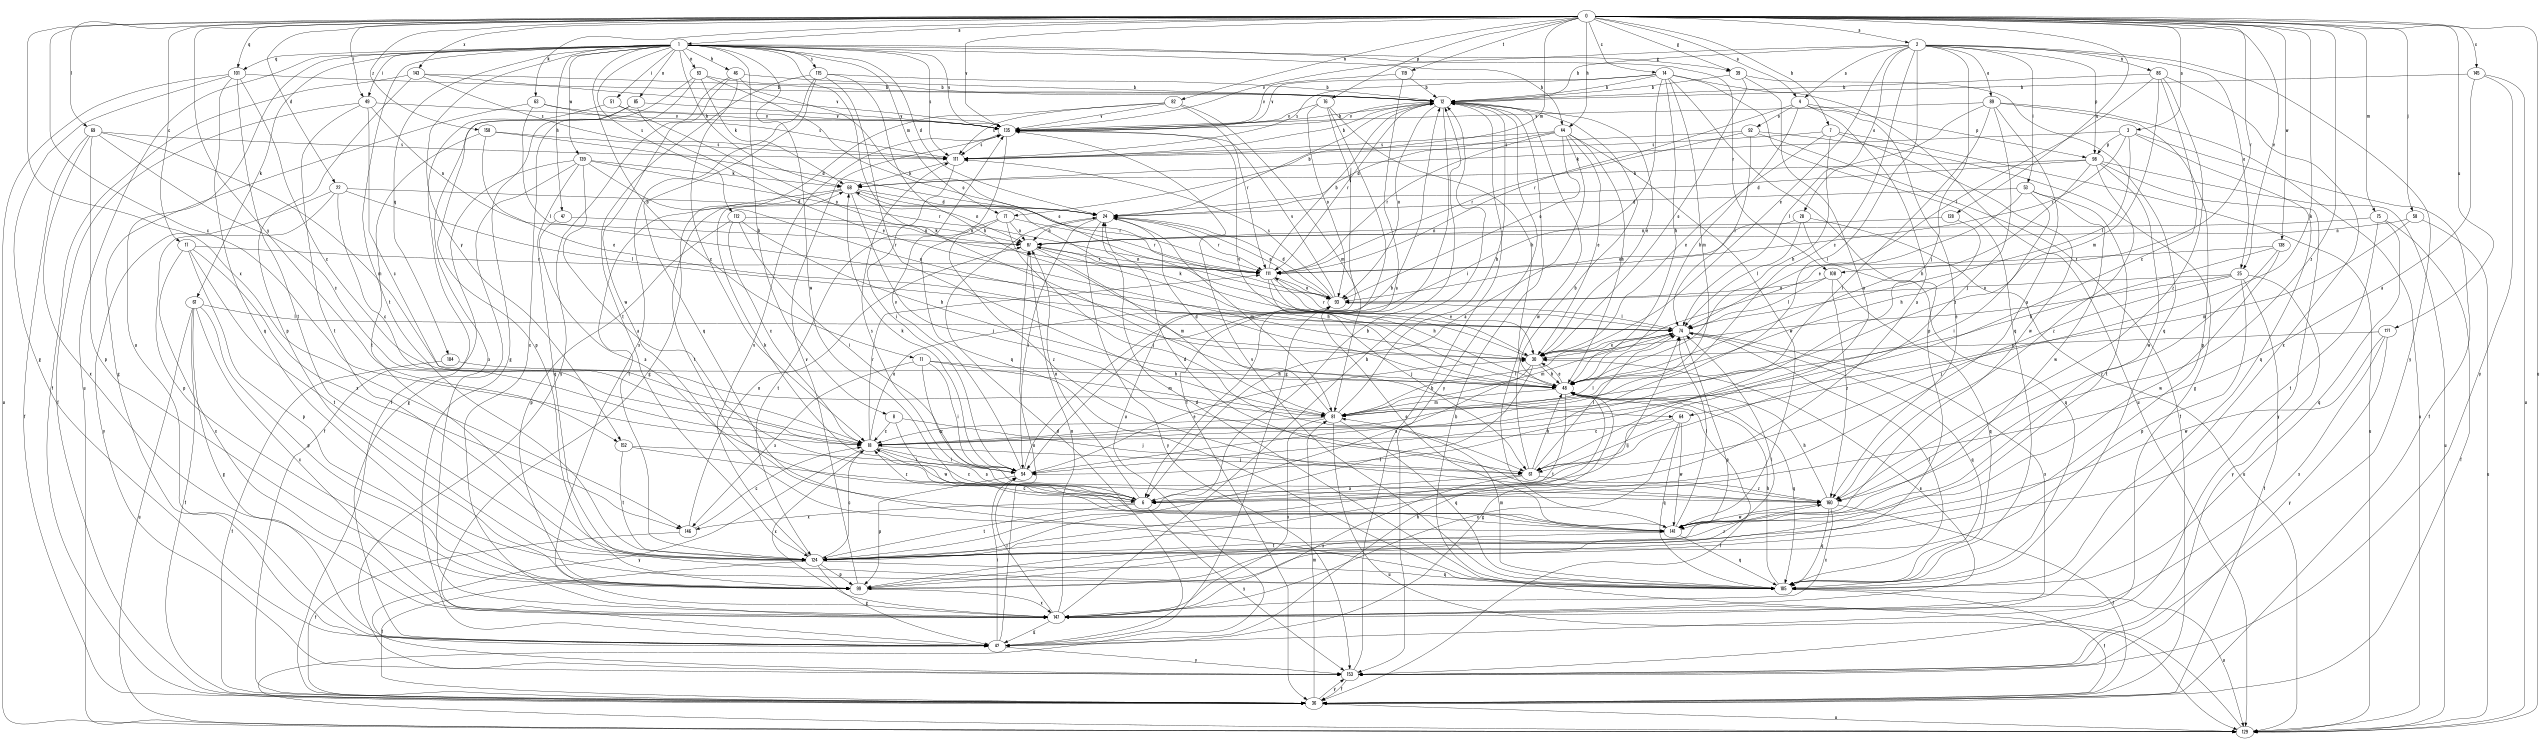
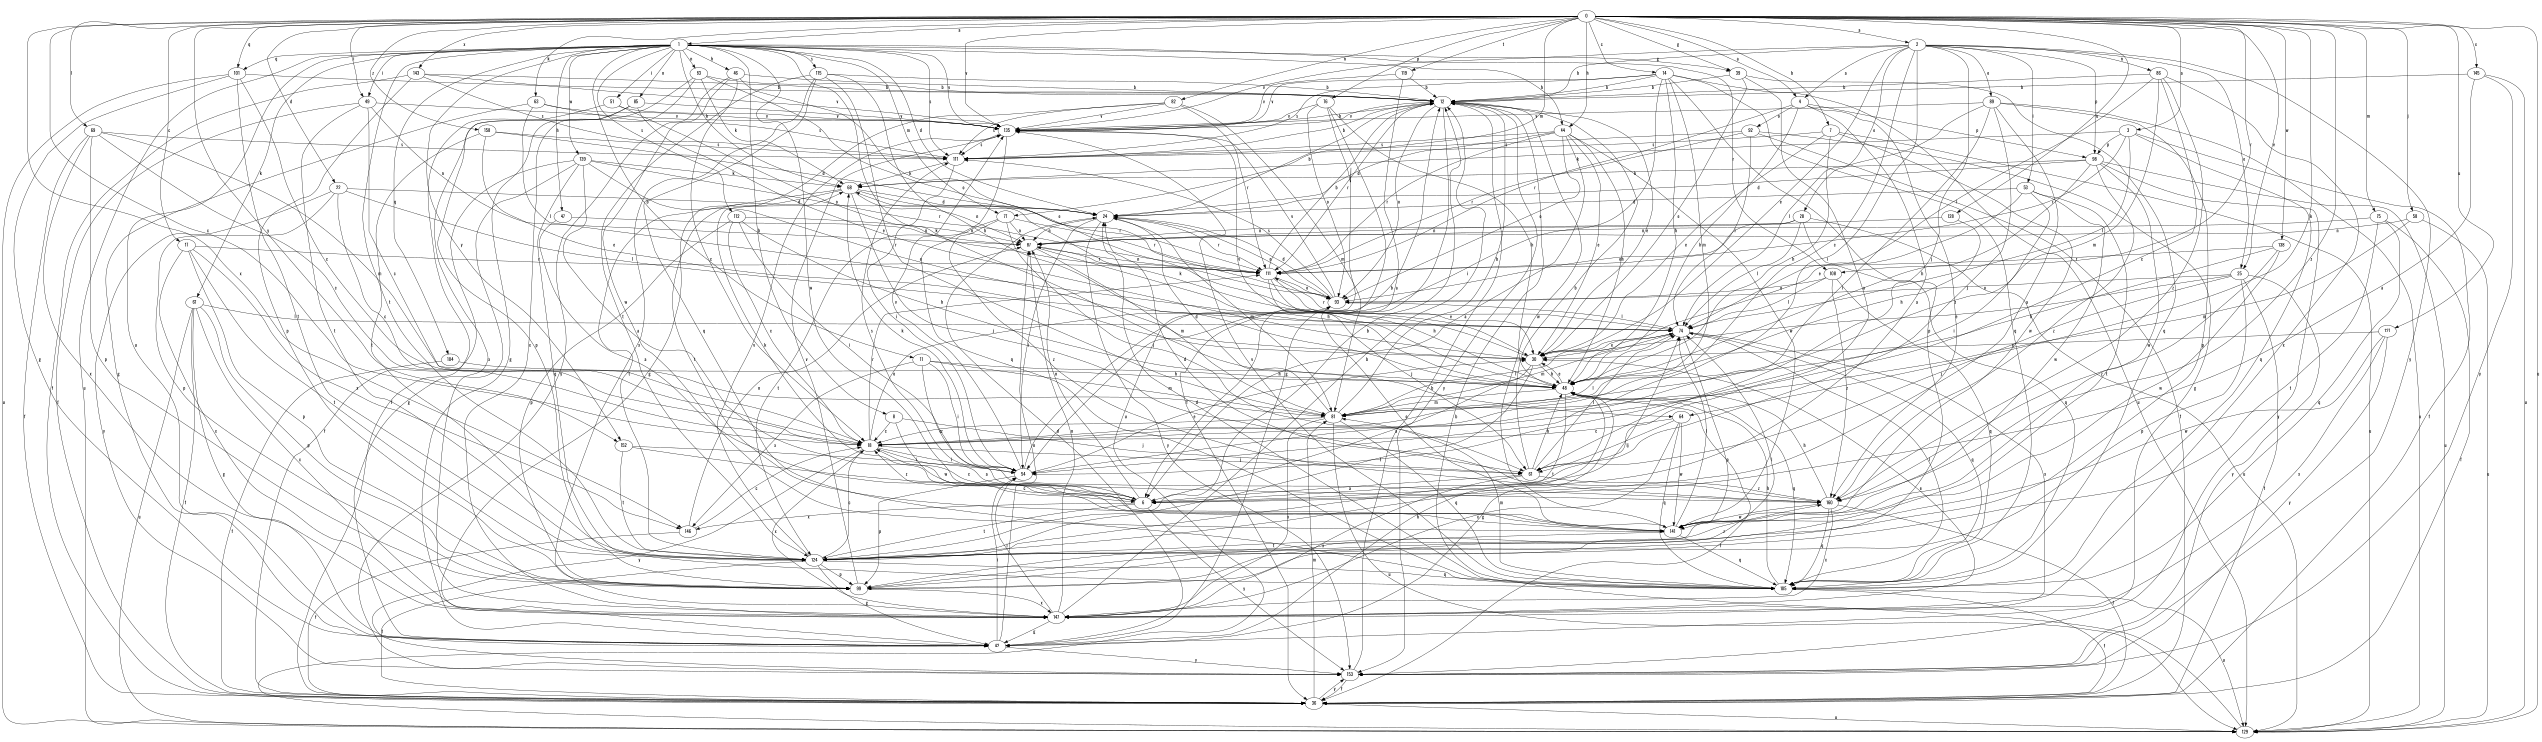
edge "28" -> "87": added, label "n"
edge "101" -> "105": removed, label "q"
